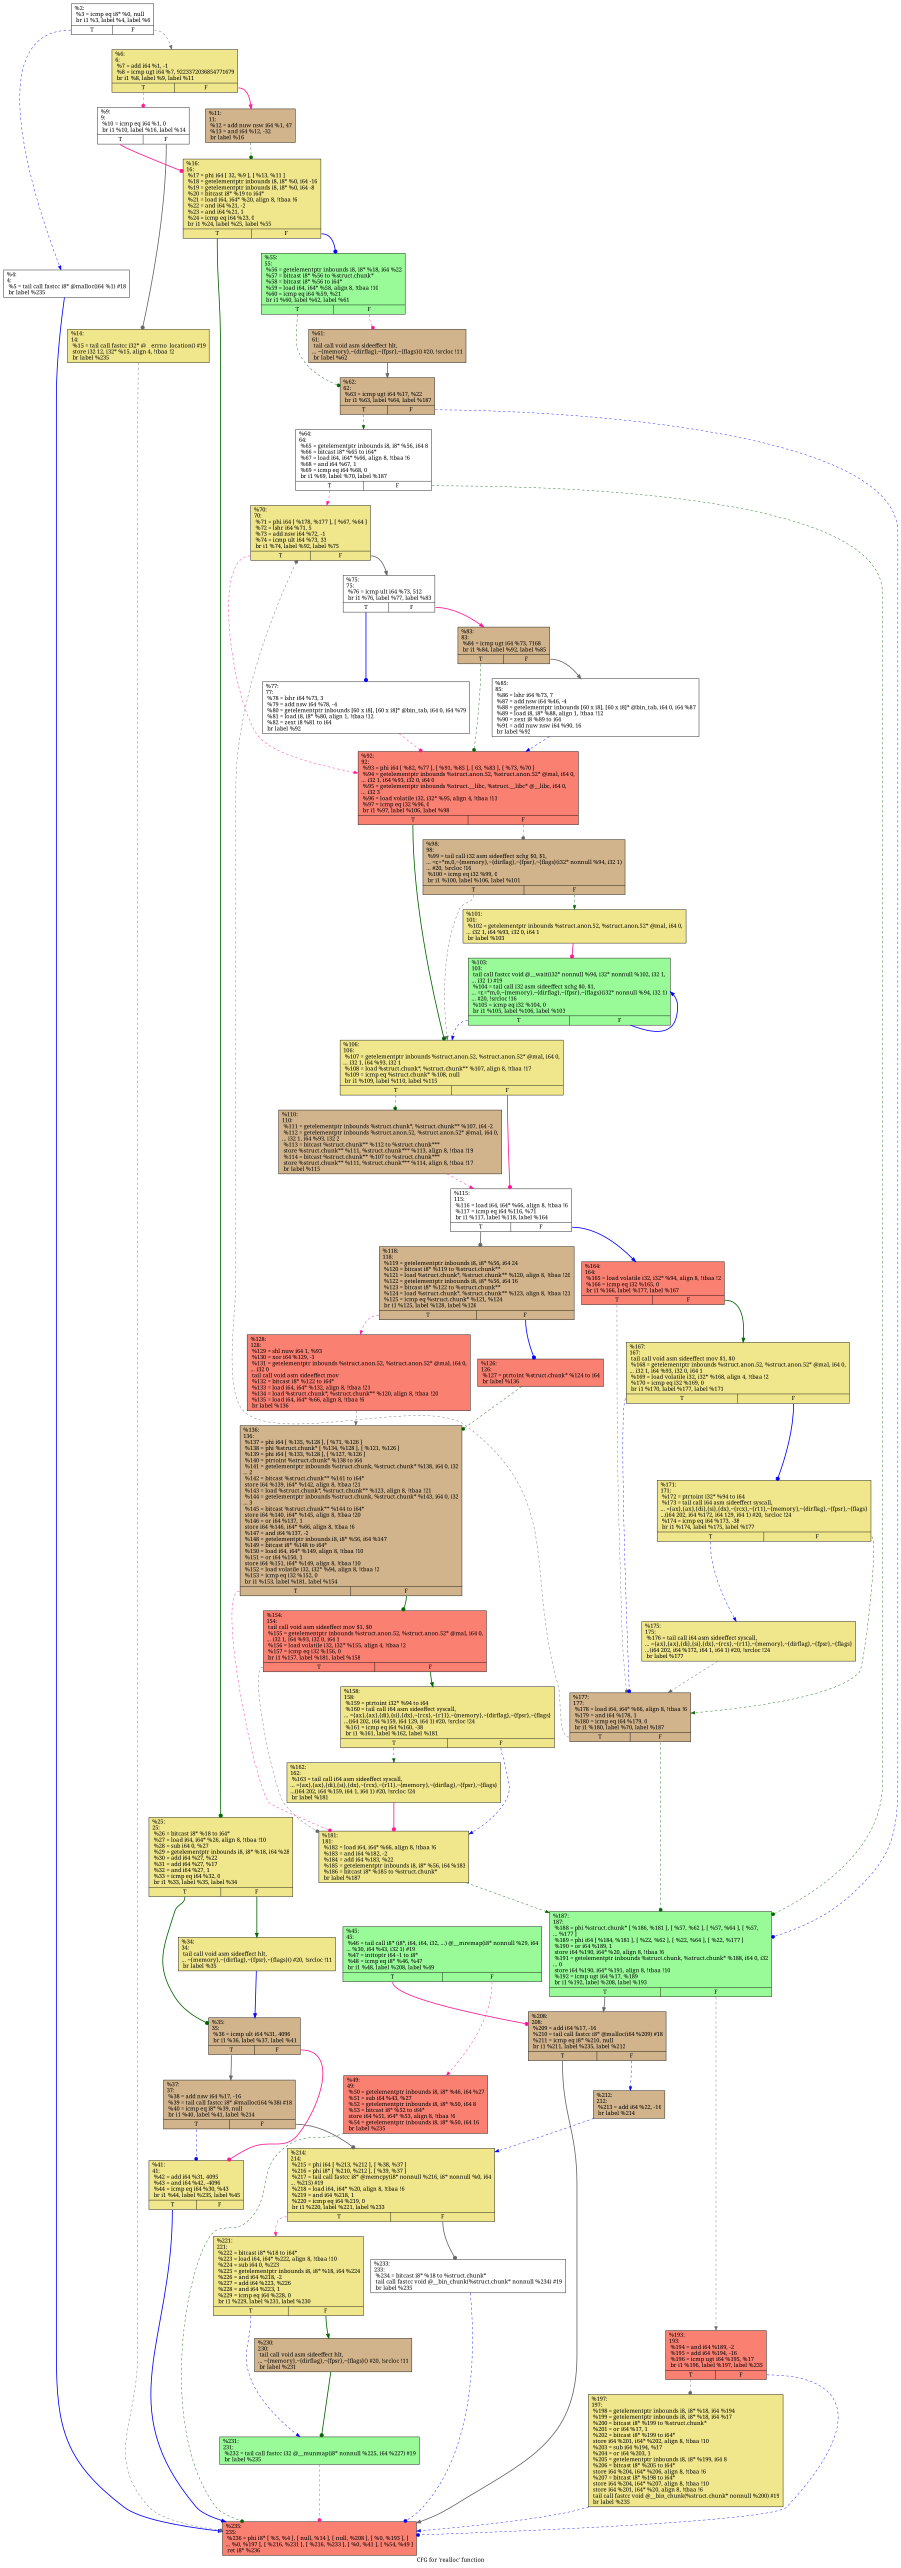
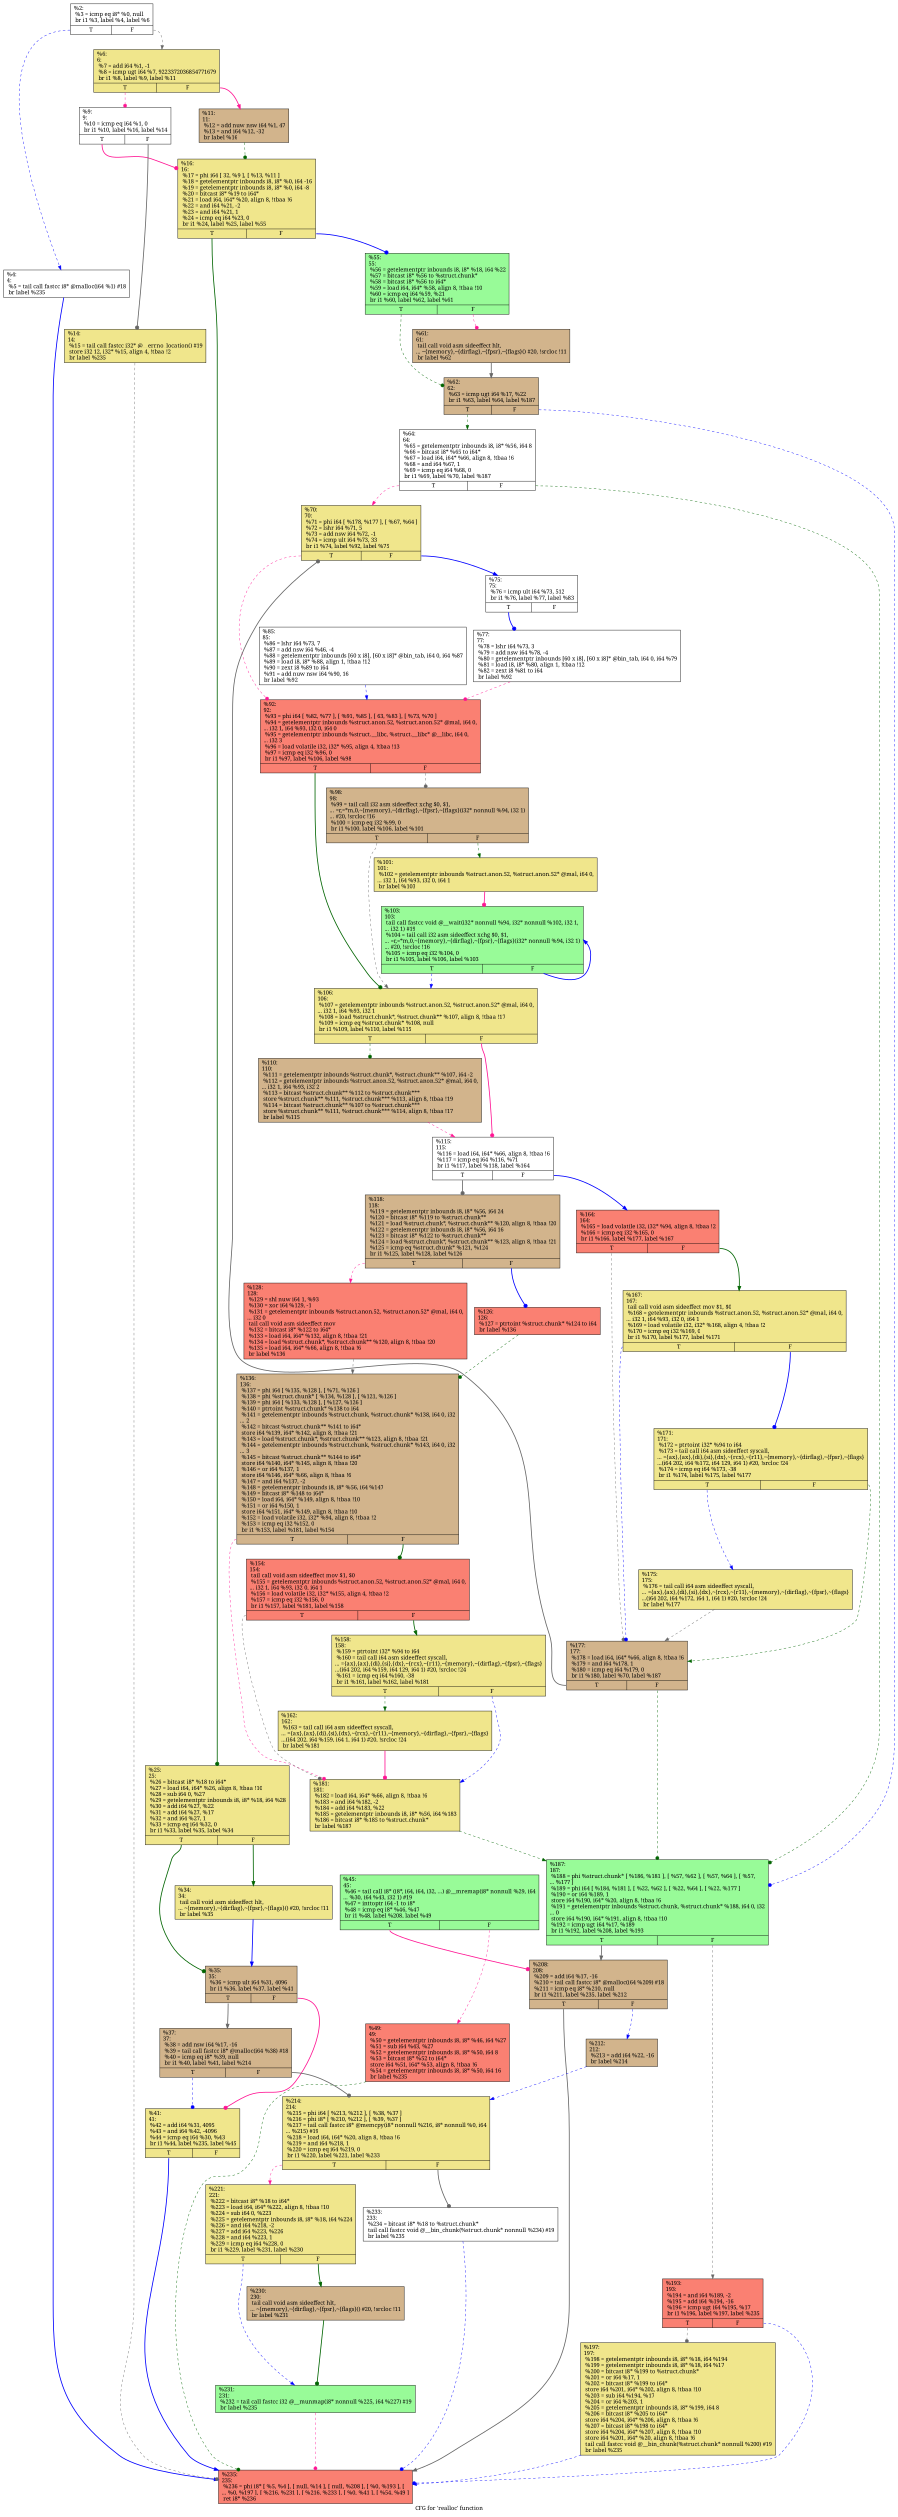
edge "%70:" -> "%75:": color gray40 -> blue
node "%83:": removed
edge "%70:" -> "%92:": arrowhead normal -> dot
edge "%177:" -> "%70:": style dashed -> bold
